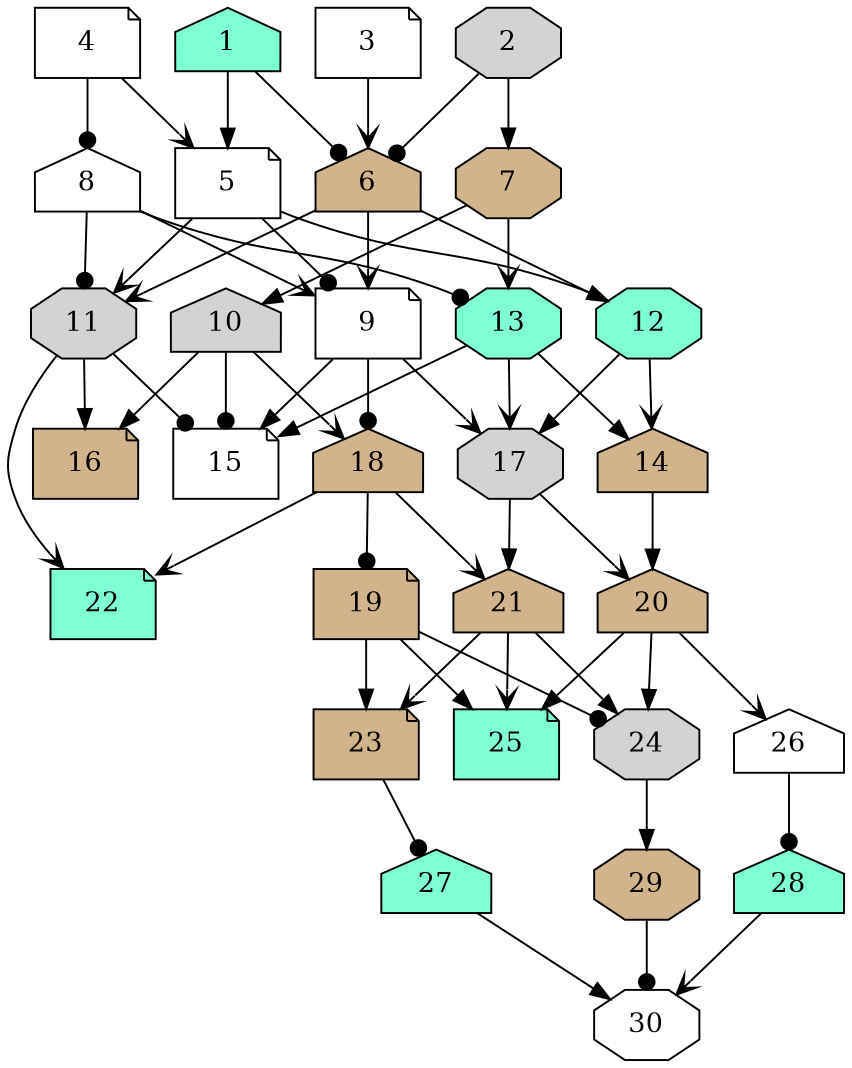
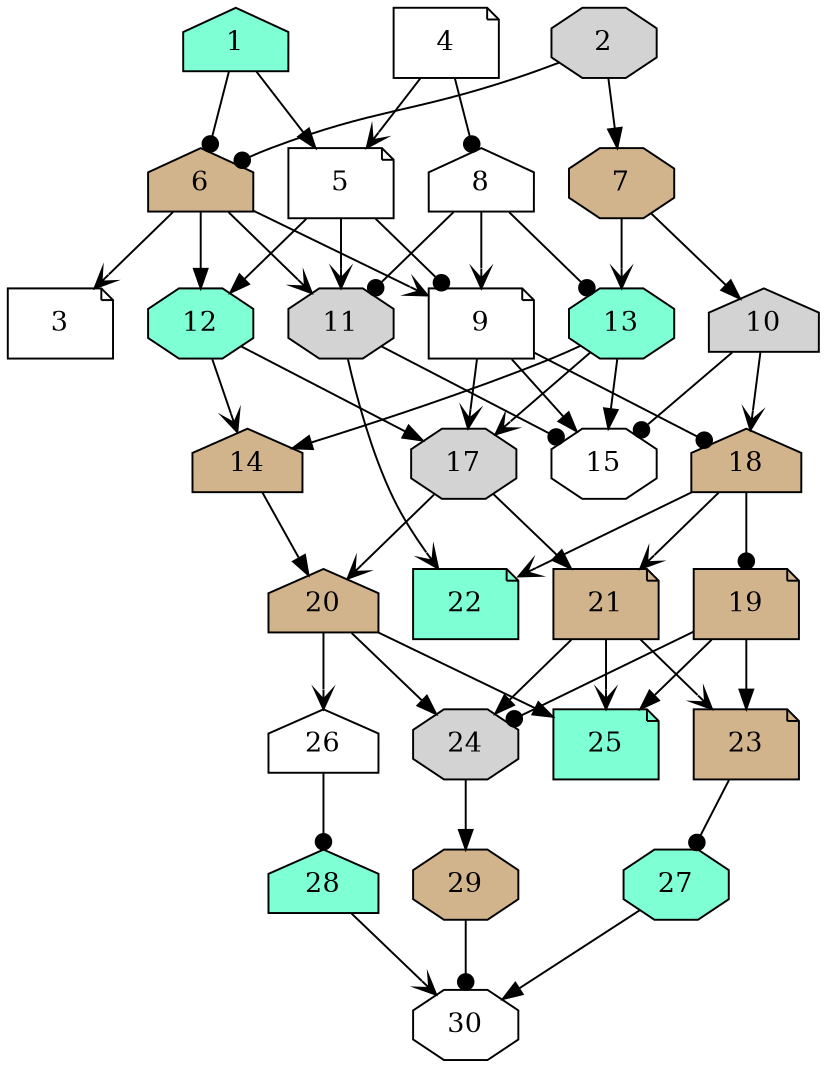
edge "3" -> "6": reversed
node "16": removed
node "15": shape note -> octagon
node "21": shape house -> note
node "27": shape house -> octagon
